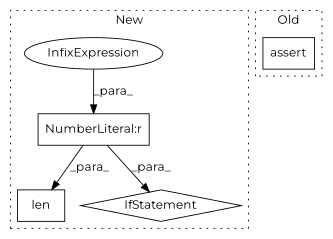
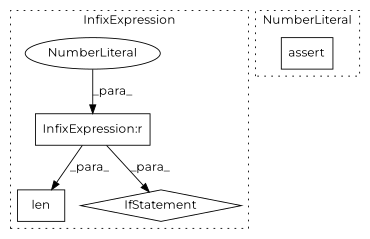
cluster "New": label "New" -> "InfixExpression"
cluster "Old": label "Old" -> "NumberLiteral"
node "InfixExpression": label "InfixExpression" -> "NumberLiteral"
node "NumberLiteral:r": label "NumberLiteral:r" -> "InfixExpression:r"
